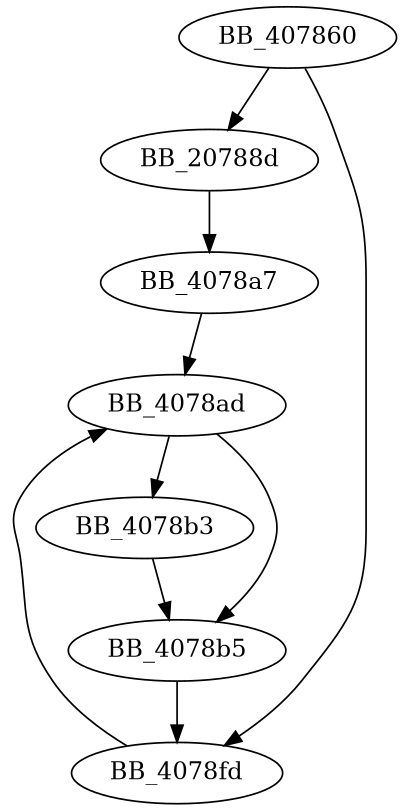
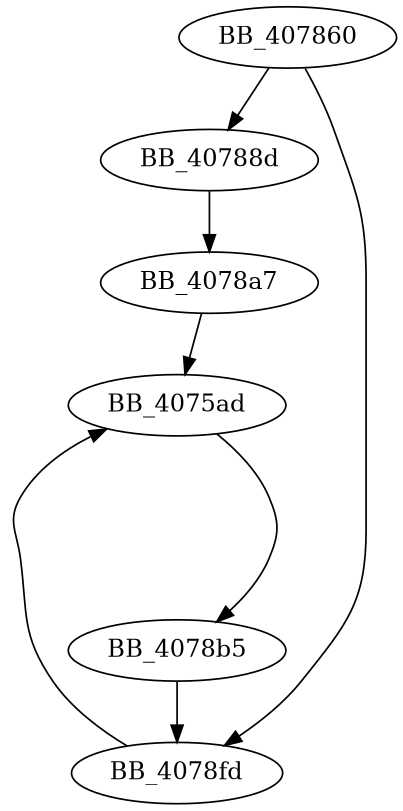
node "BB_20788d": label "BB_20788d" -> "BB_40788d"
node "BB_4078ad": label "BB_4078ad" -> "BB_4075ad"
node "BB_4078b3": removed
